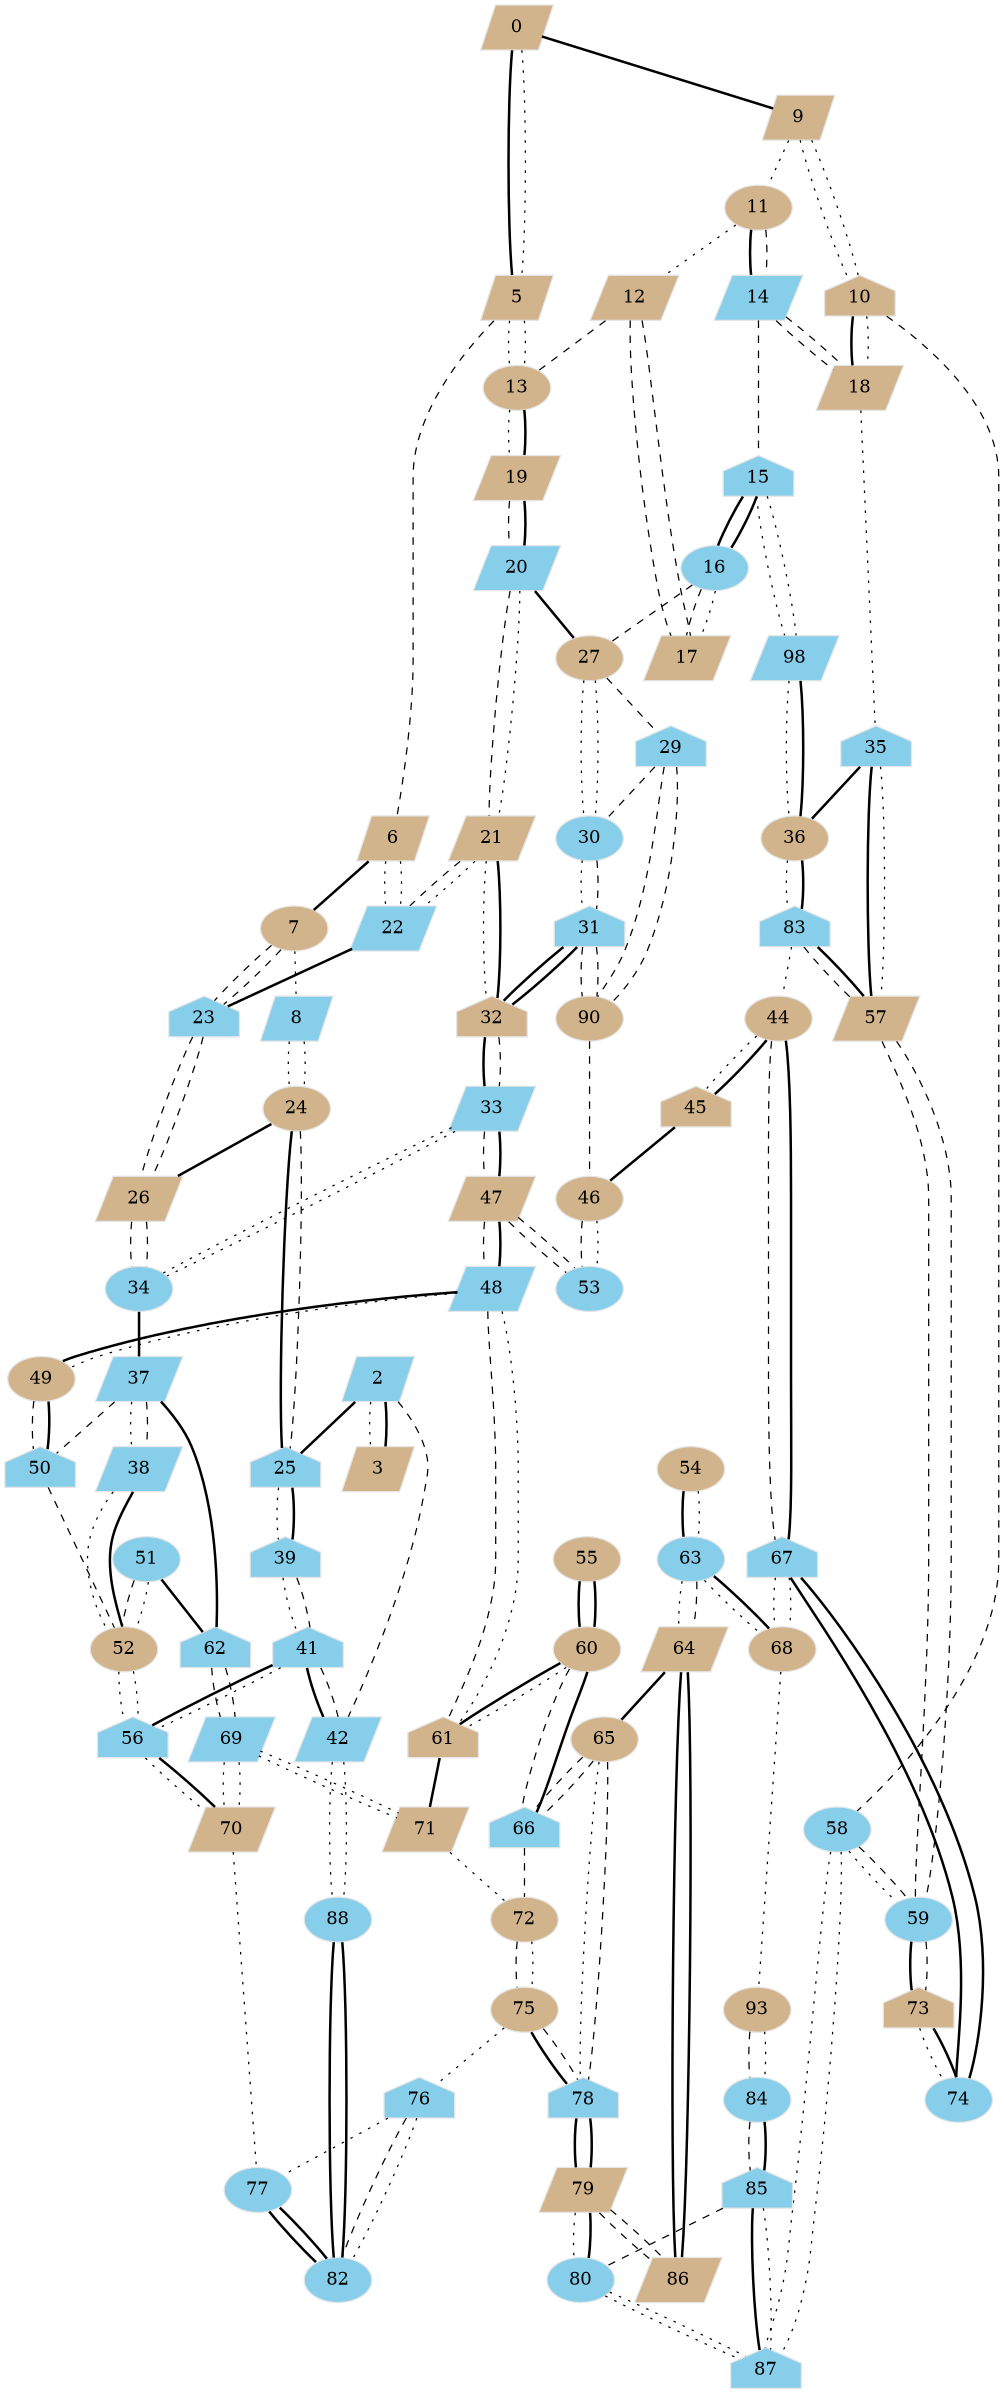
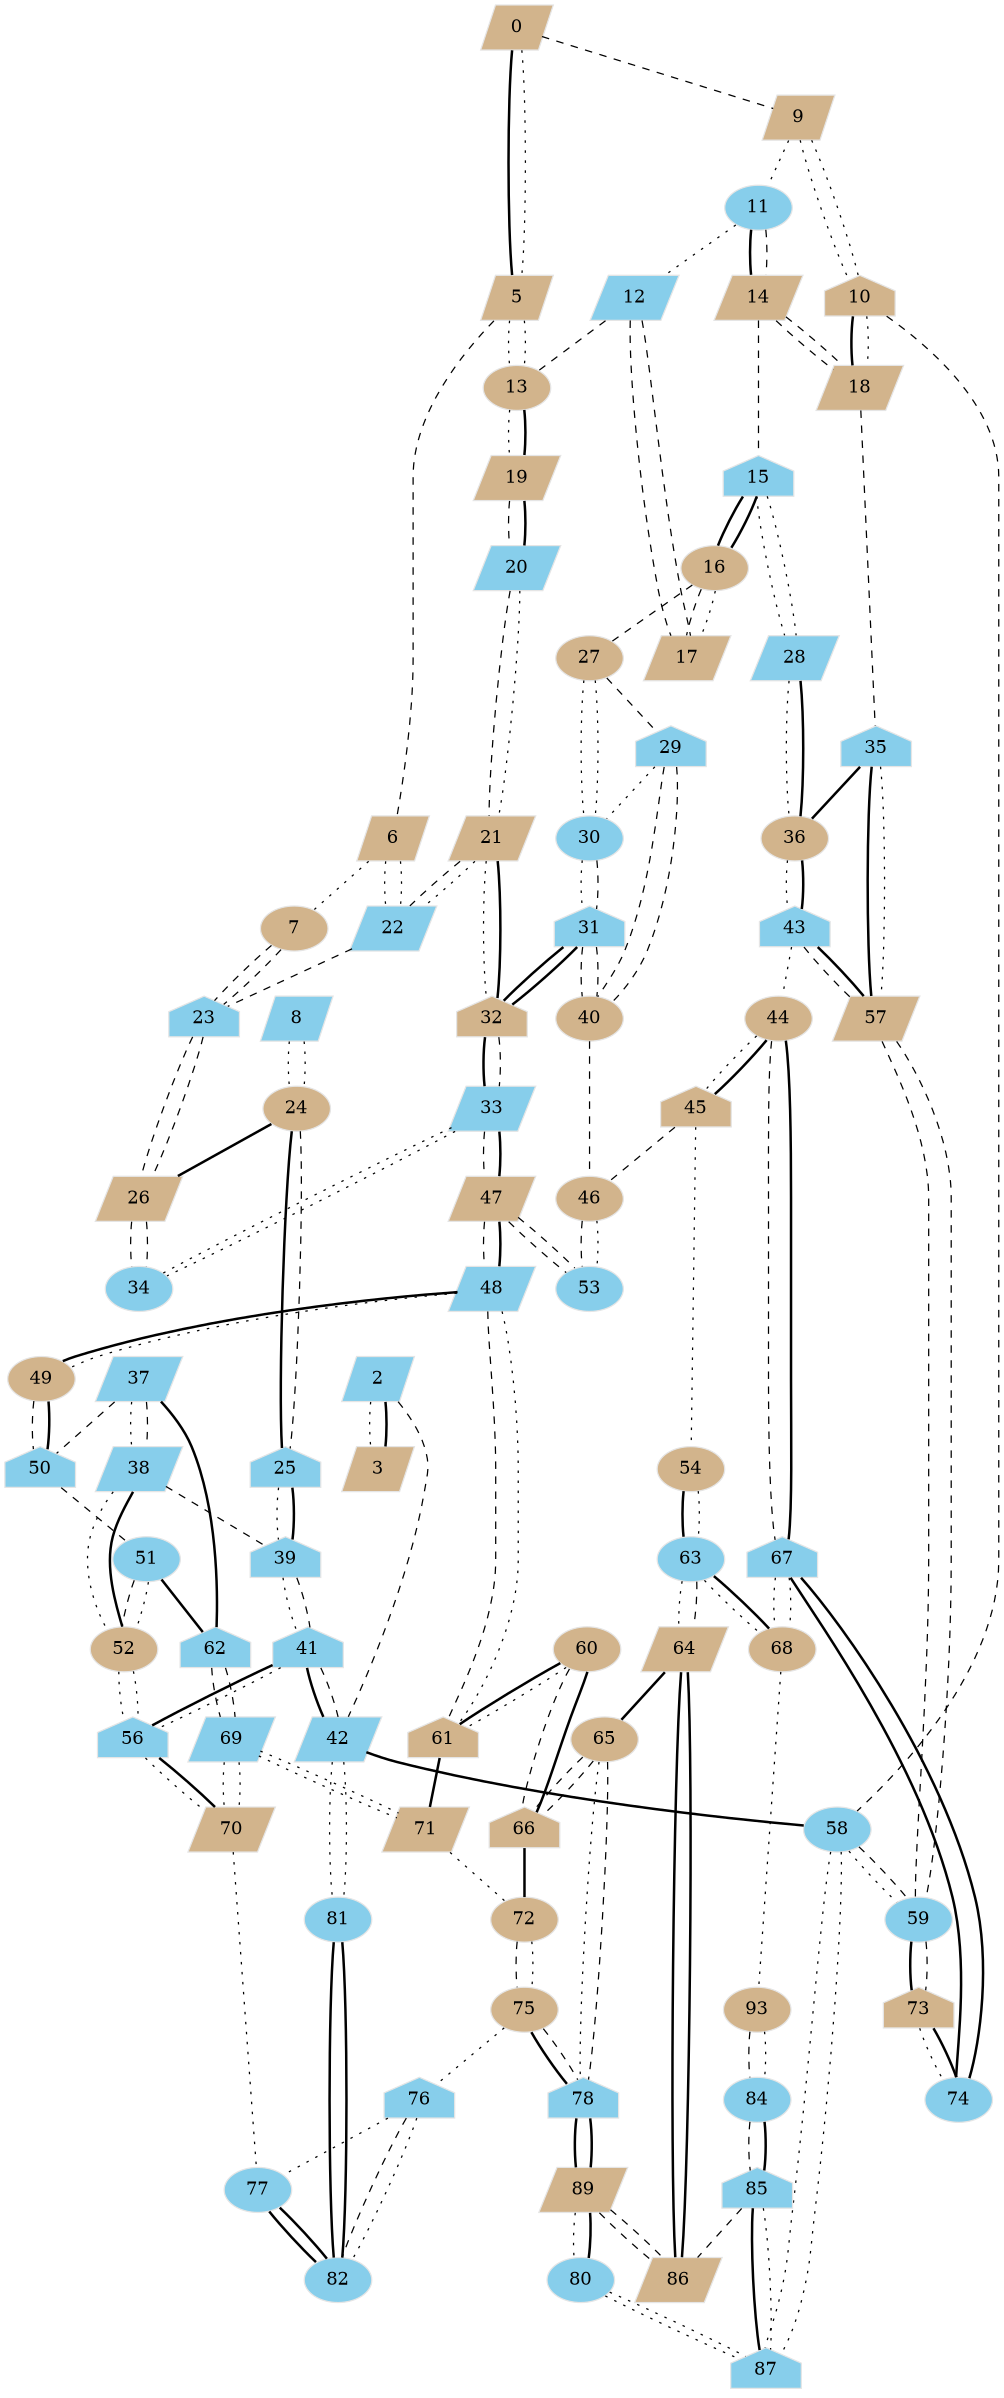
edge "0" -- "9": style bold -> dashed
node "11": fillcolor tan -> skyblue
node "12": fillcolor tan -> skyblue
node "14": fillcolor skyblue -> tan
node "16": fillcolor skyblue -> tan
edge "18" -- "35": style dotted -> dashed
edge "20" -- "27": removed
node "98": label "98" -> "28"
edge "29" -- "30": style dashed -> dotted
edge "6" -- "7": style bold -> dotted
node "83": label "83" -> "43"
edge "7" -- "8": removed
edge "22" -- "23": style bold -> dashed
node "90": label "90" -> "40"
edge "45" -- "46": style bold -> dashed
edge "45" -- "54": added
edge "34" -- "37": removed
edge "2" -- "25": removed
edge "38" -- "39": added
edge "50" -- "52": now "50" -- "51"
node "55": removed
edge "42" -- "58": added
node "66": fillcolor skyblue -> tan
edge "66" -- "72": style dashed -> bold
node "88": label "88" -> "81"
node "79": label "79" -> "89"
edge "85" -- "80": now "85" -- "86"
